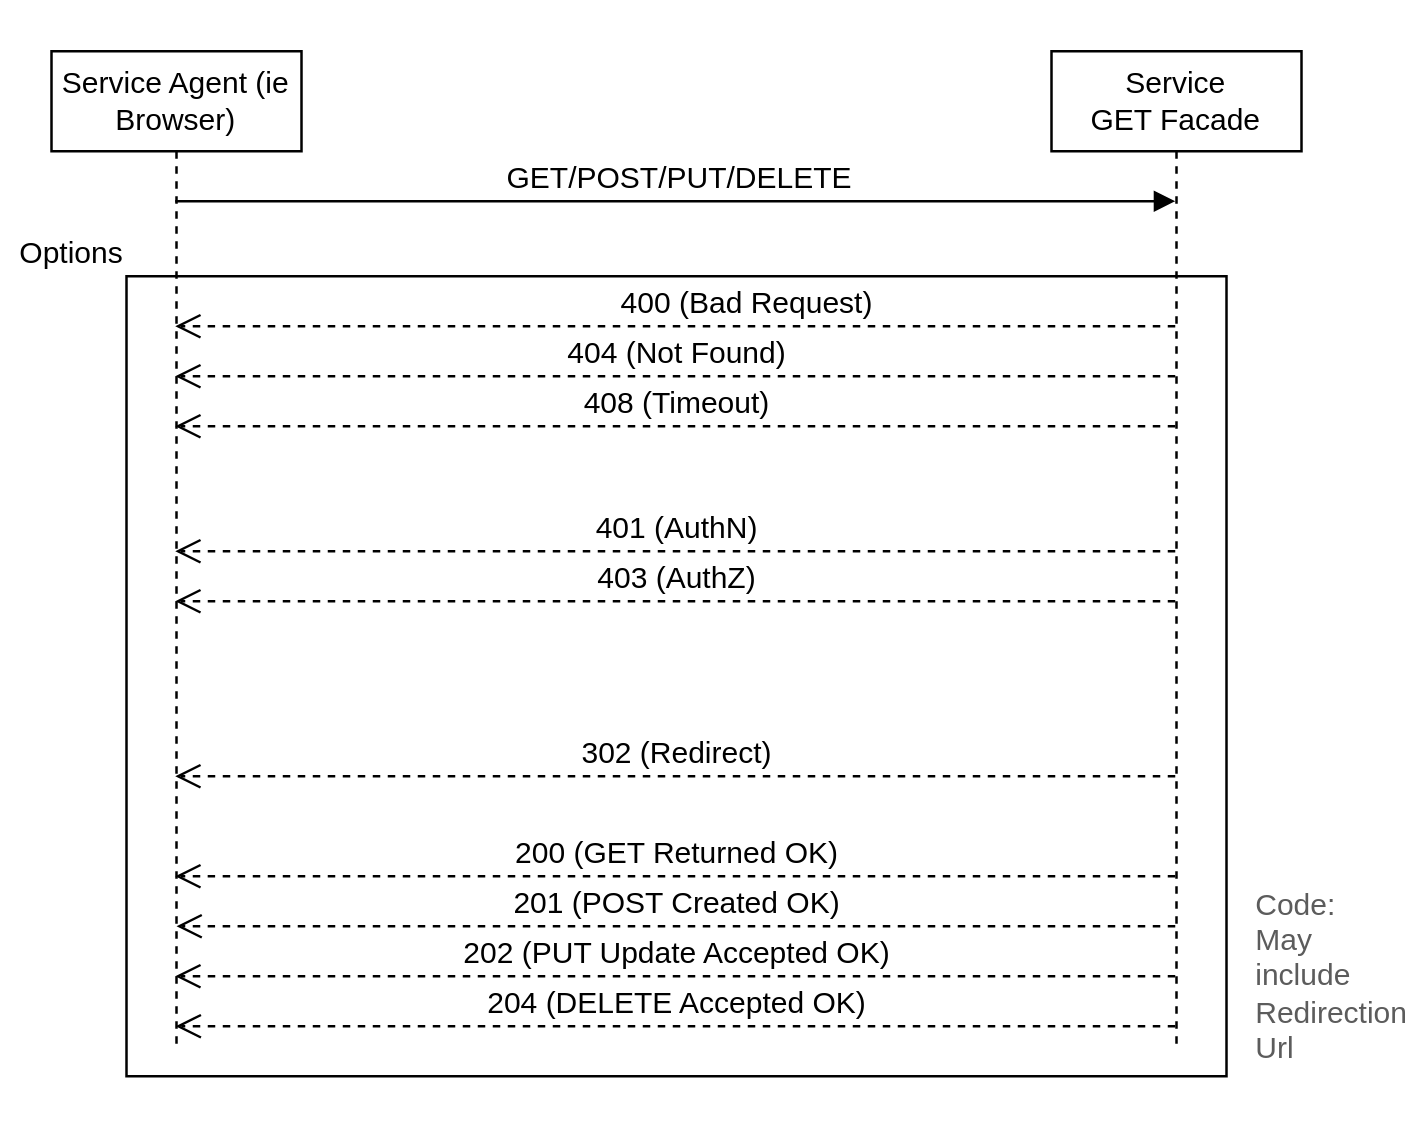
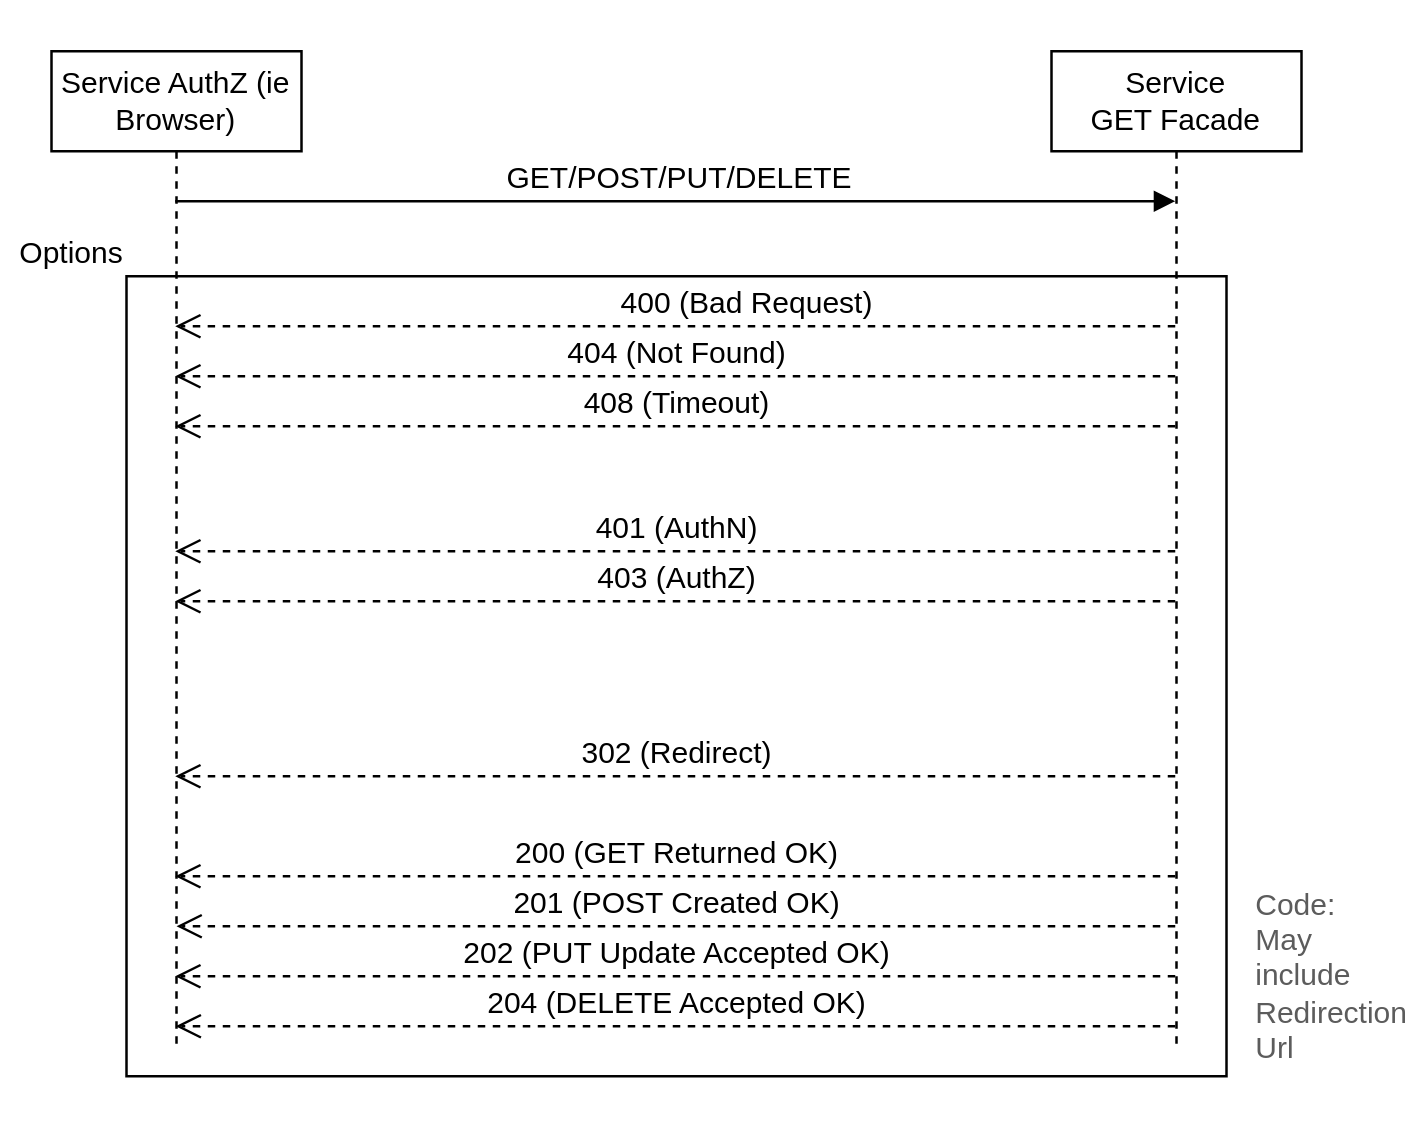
node "Service Agent (ie Browser)": label "Service Agent (ie Browser)" -> "Service AuthZ (ie Browser)"
